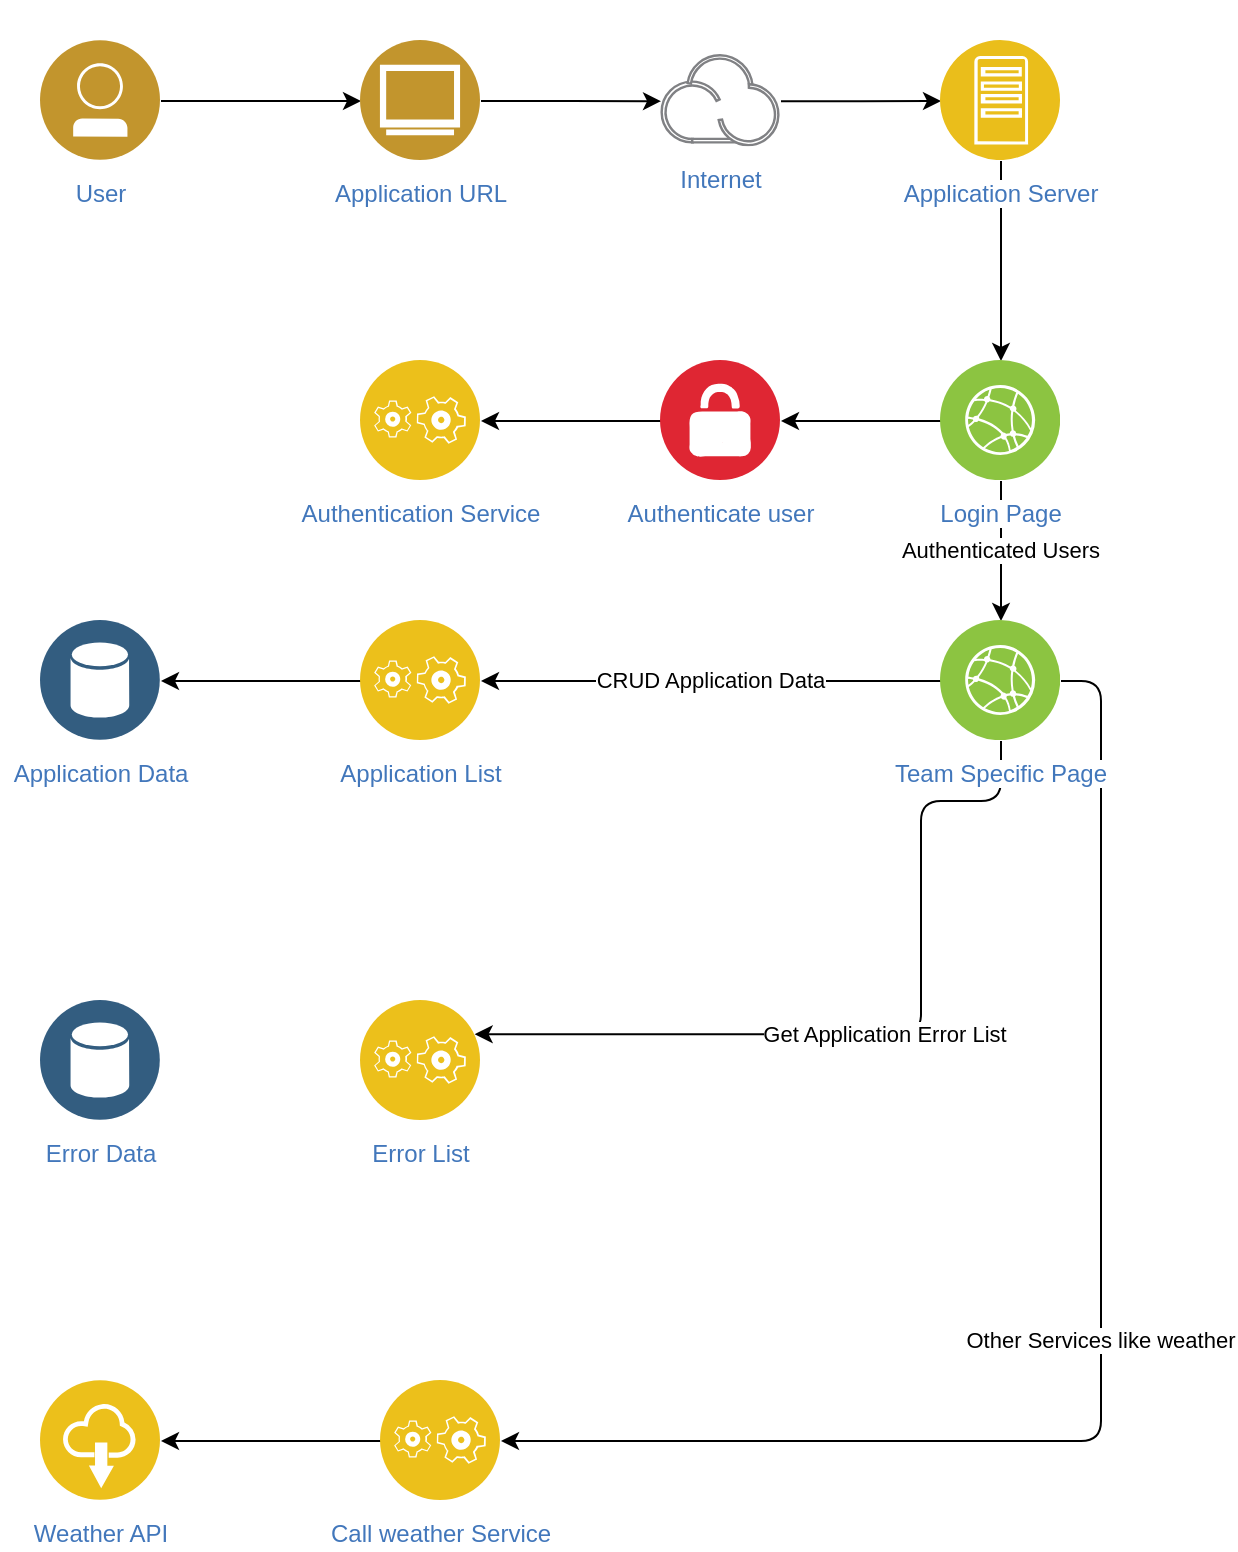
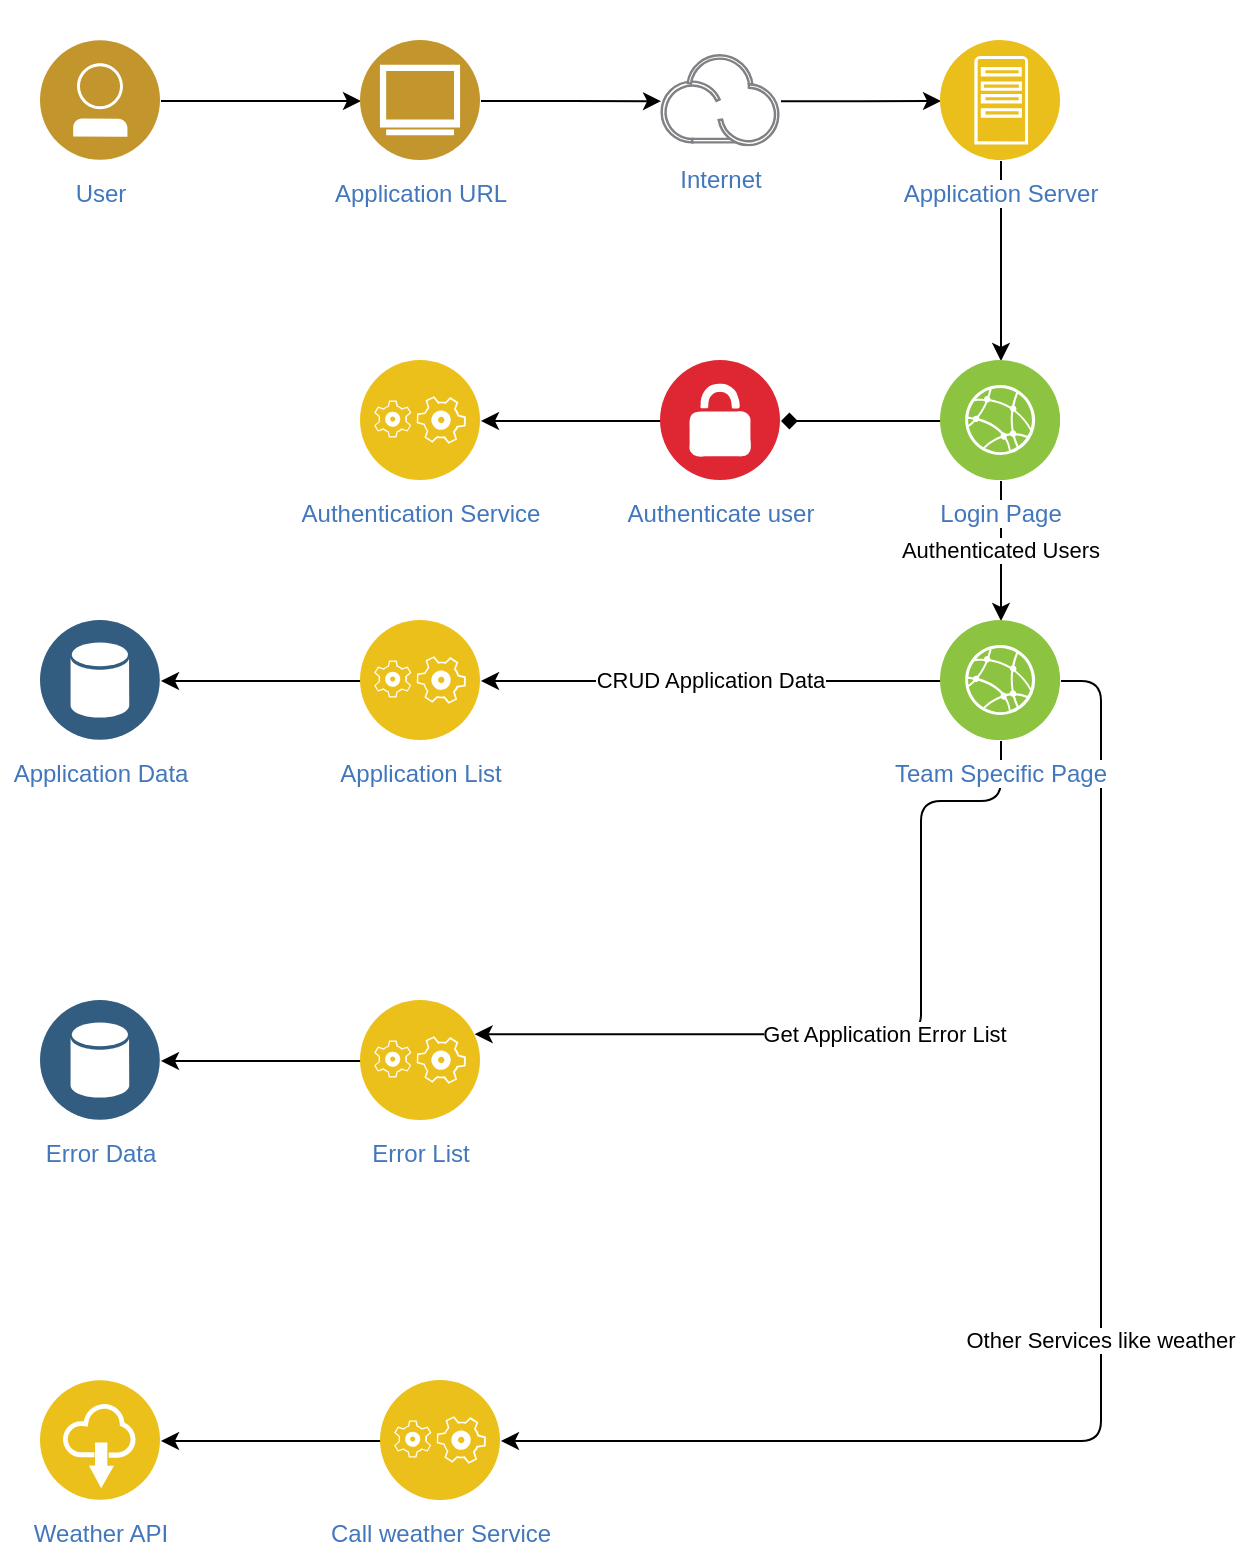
edge "Login Page" -> "Authenticate user": arrowhead classic -> diamond
edge "Error List" -> "Error Data": added
